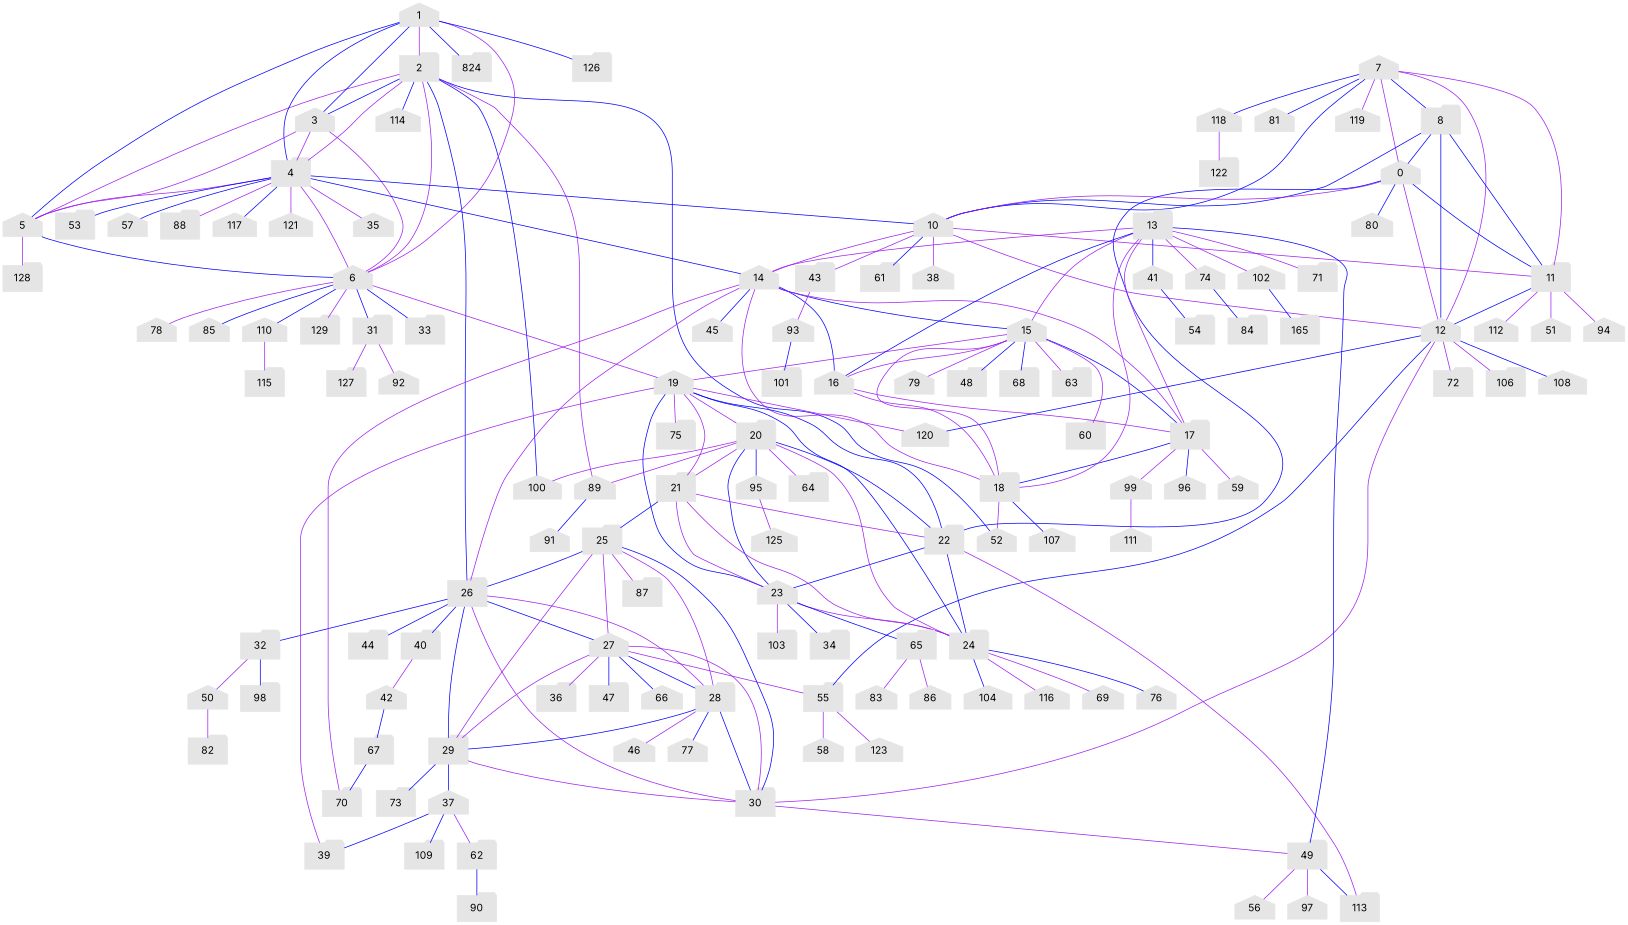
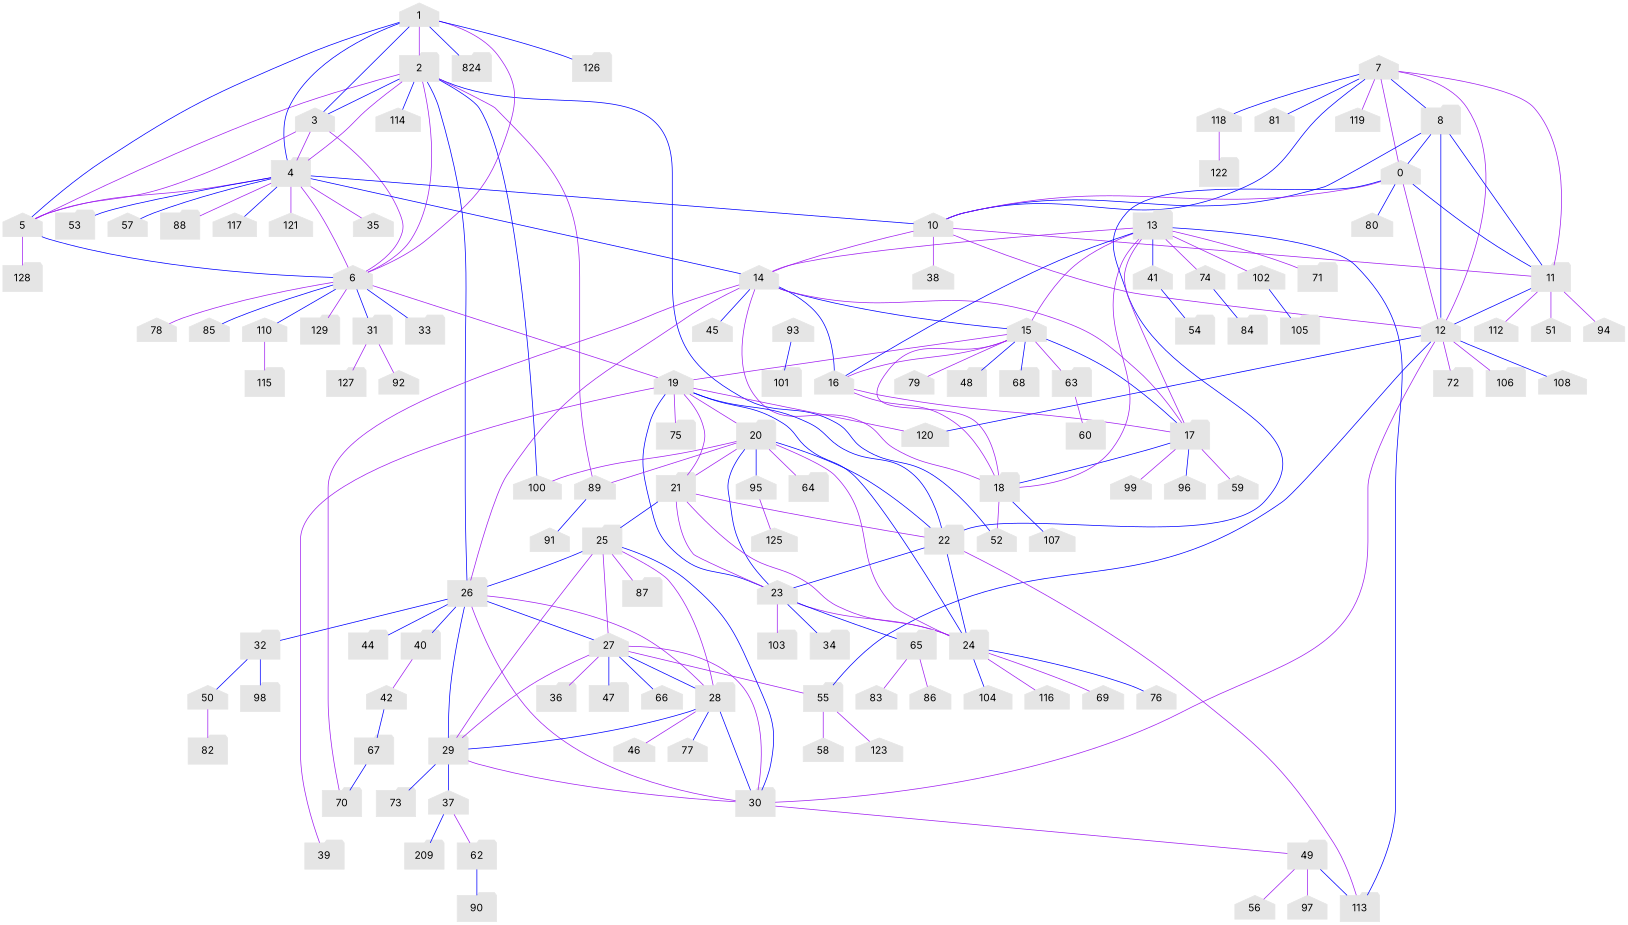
node "43": removed
node "61": removed
node "165": label "165" -> "105"
edge "15" -- "60": now "63" -- "60"
edge "13" -- "49": now "13" -- "113"
node "111": removed
edge "32" -- "50": color purple -> blue
edge "37" -- "39": removed
node "109": label "109" -> "209"
